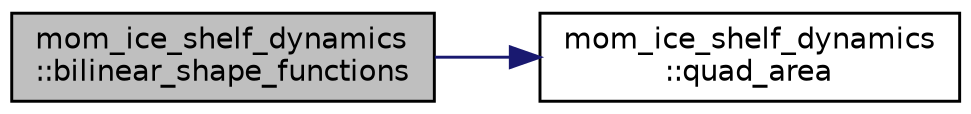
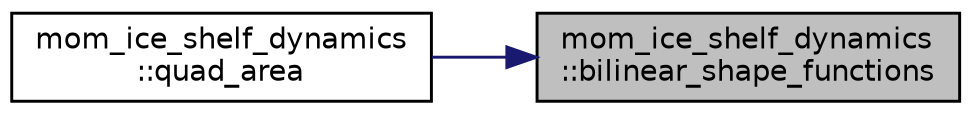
edge "mom_ice_shelf_dynamics ::bilinear_shape_functions" -> "mom_ice_shelf_dynamics ::quad_area": reversed
